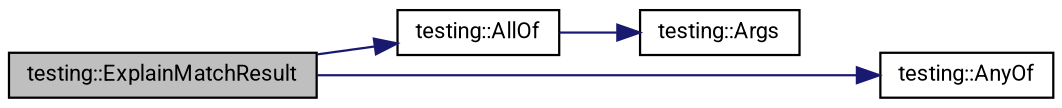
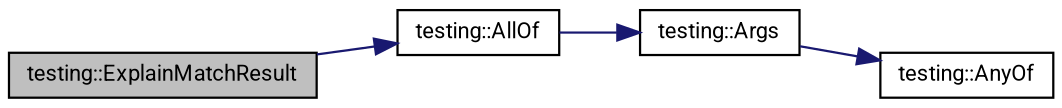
edge "testing::ExplainMatchResult" -> "testing::AnyOf": now "testing::Args" -> "testing::AnyOf"
